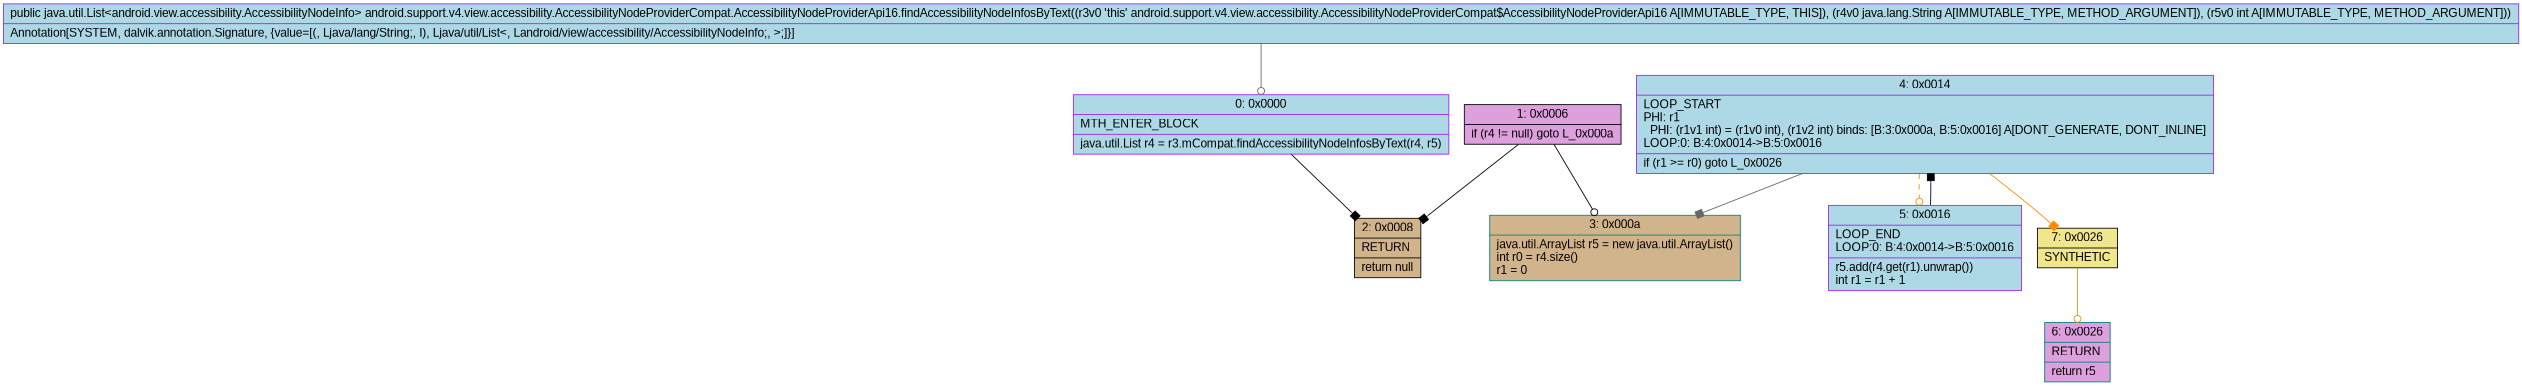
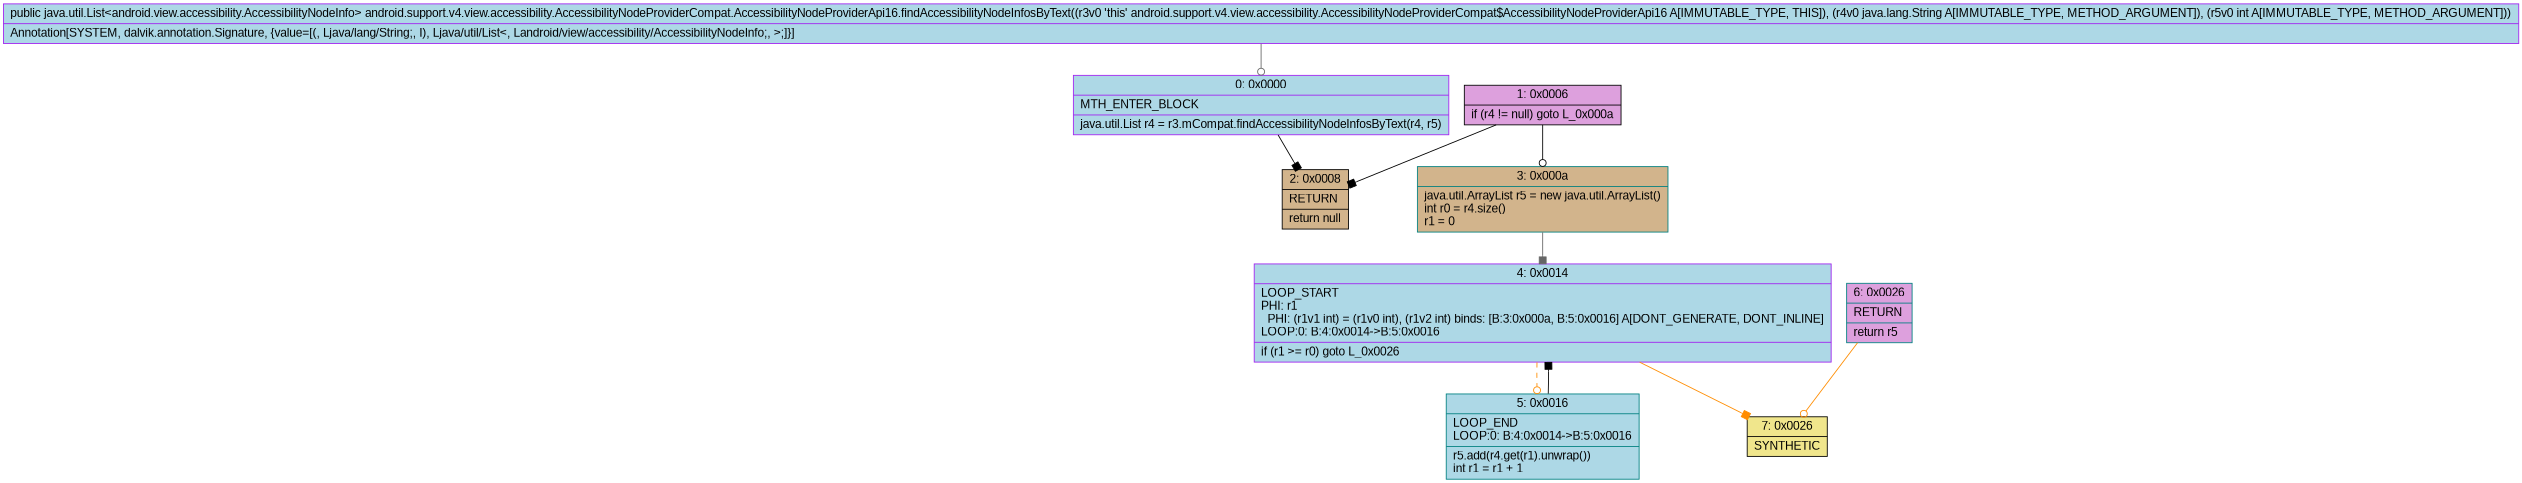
edge "4: 0x0014" -> "3: 0x000a": reversed
node "5: 0x0016": color purple -> teal
edge "7: 0x0026" -> "6: 0x0026": reversed
